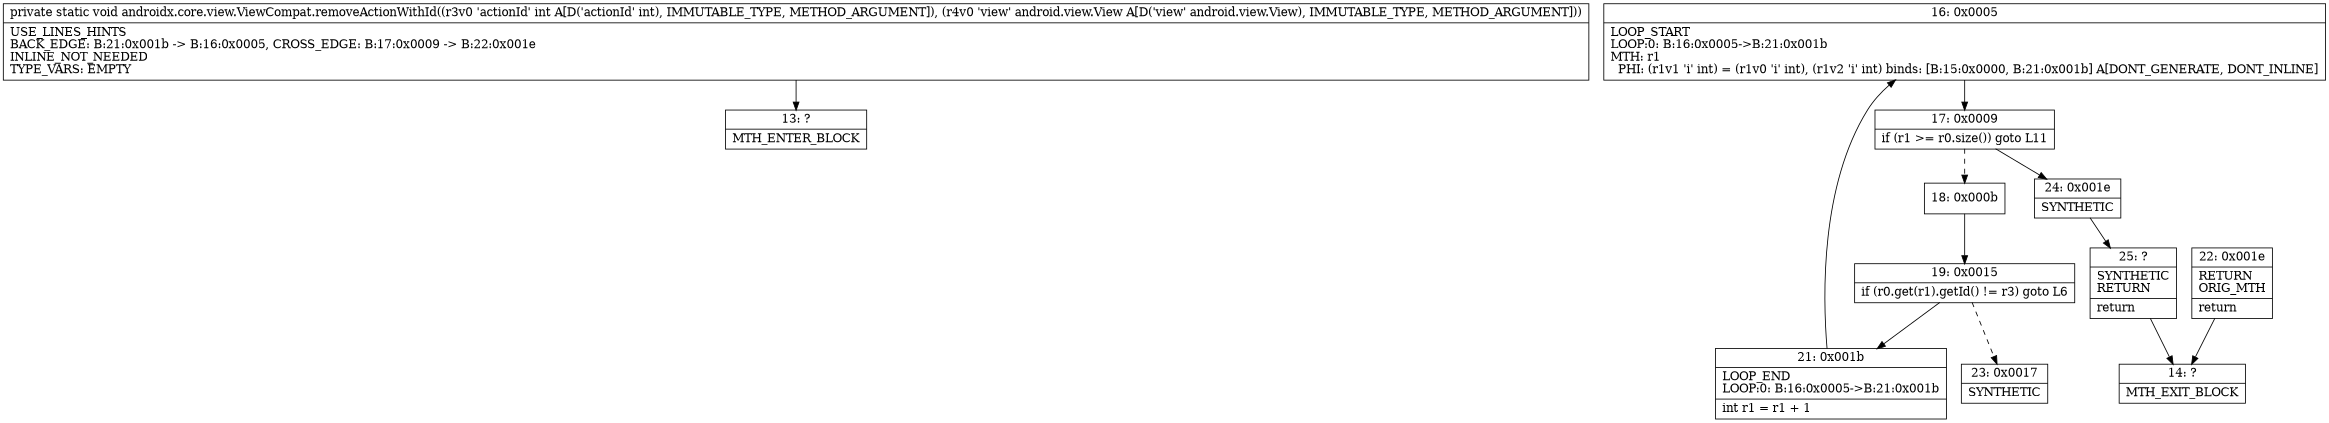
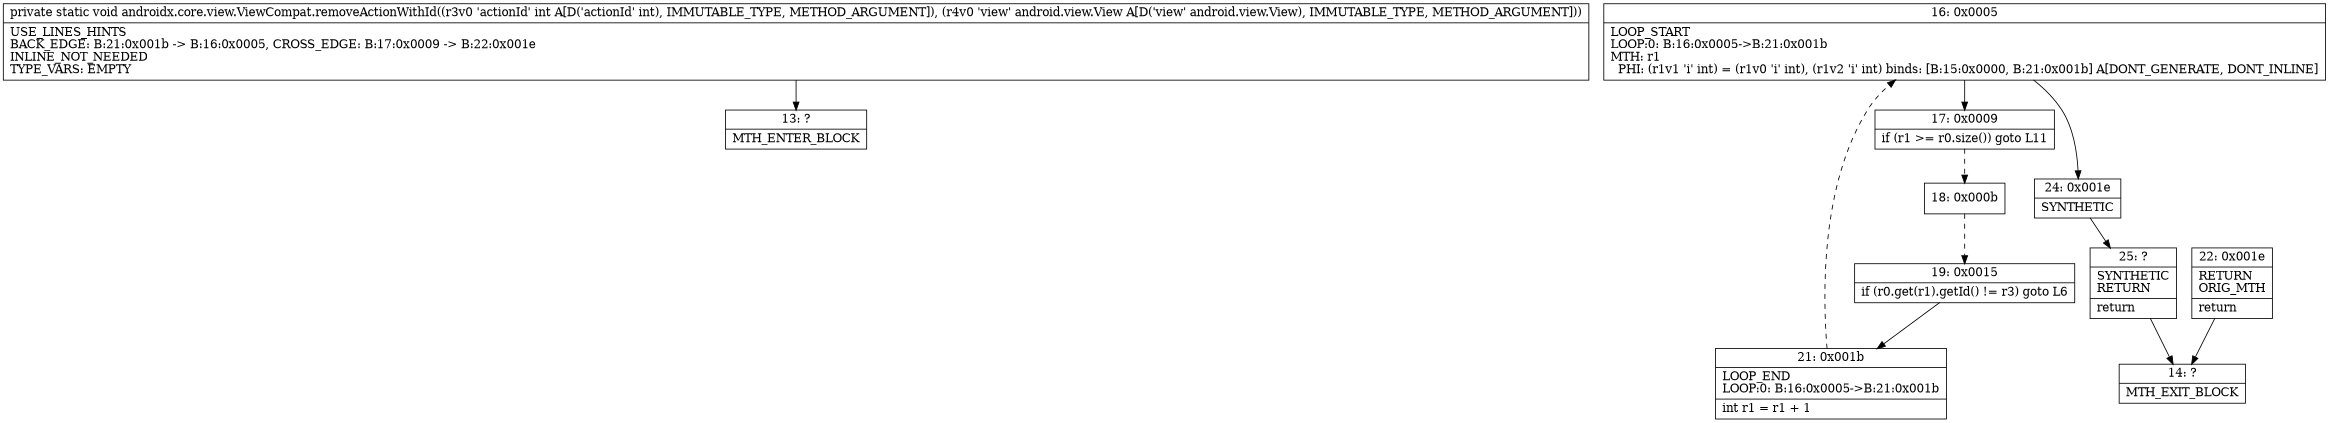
edge "17: 0x0009" -> "24: 0x001e": now "16: 0x0005" -> "24: 0x001e"
edge "21: 0x001b" -> "16: 0x0005": style solid -> dashed
edge "18: 0x000b" -> "19: 0x0015": style solid -> dashed
node "23: 0x0017": removed
